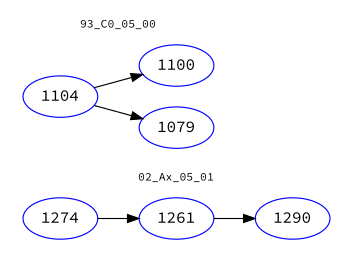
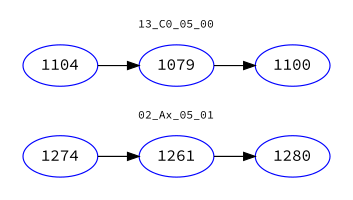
cluster "93_C0_05_00": label "93_C0_05_00" -> "13_C0_05_00"
edge "1104" -> "1100": now "1079" -> "1100"
node "1290": label "1290" -> "1280"
